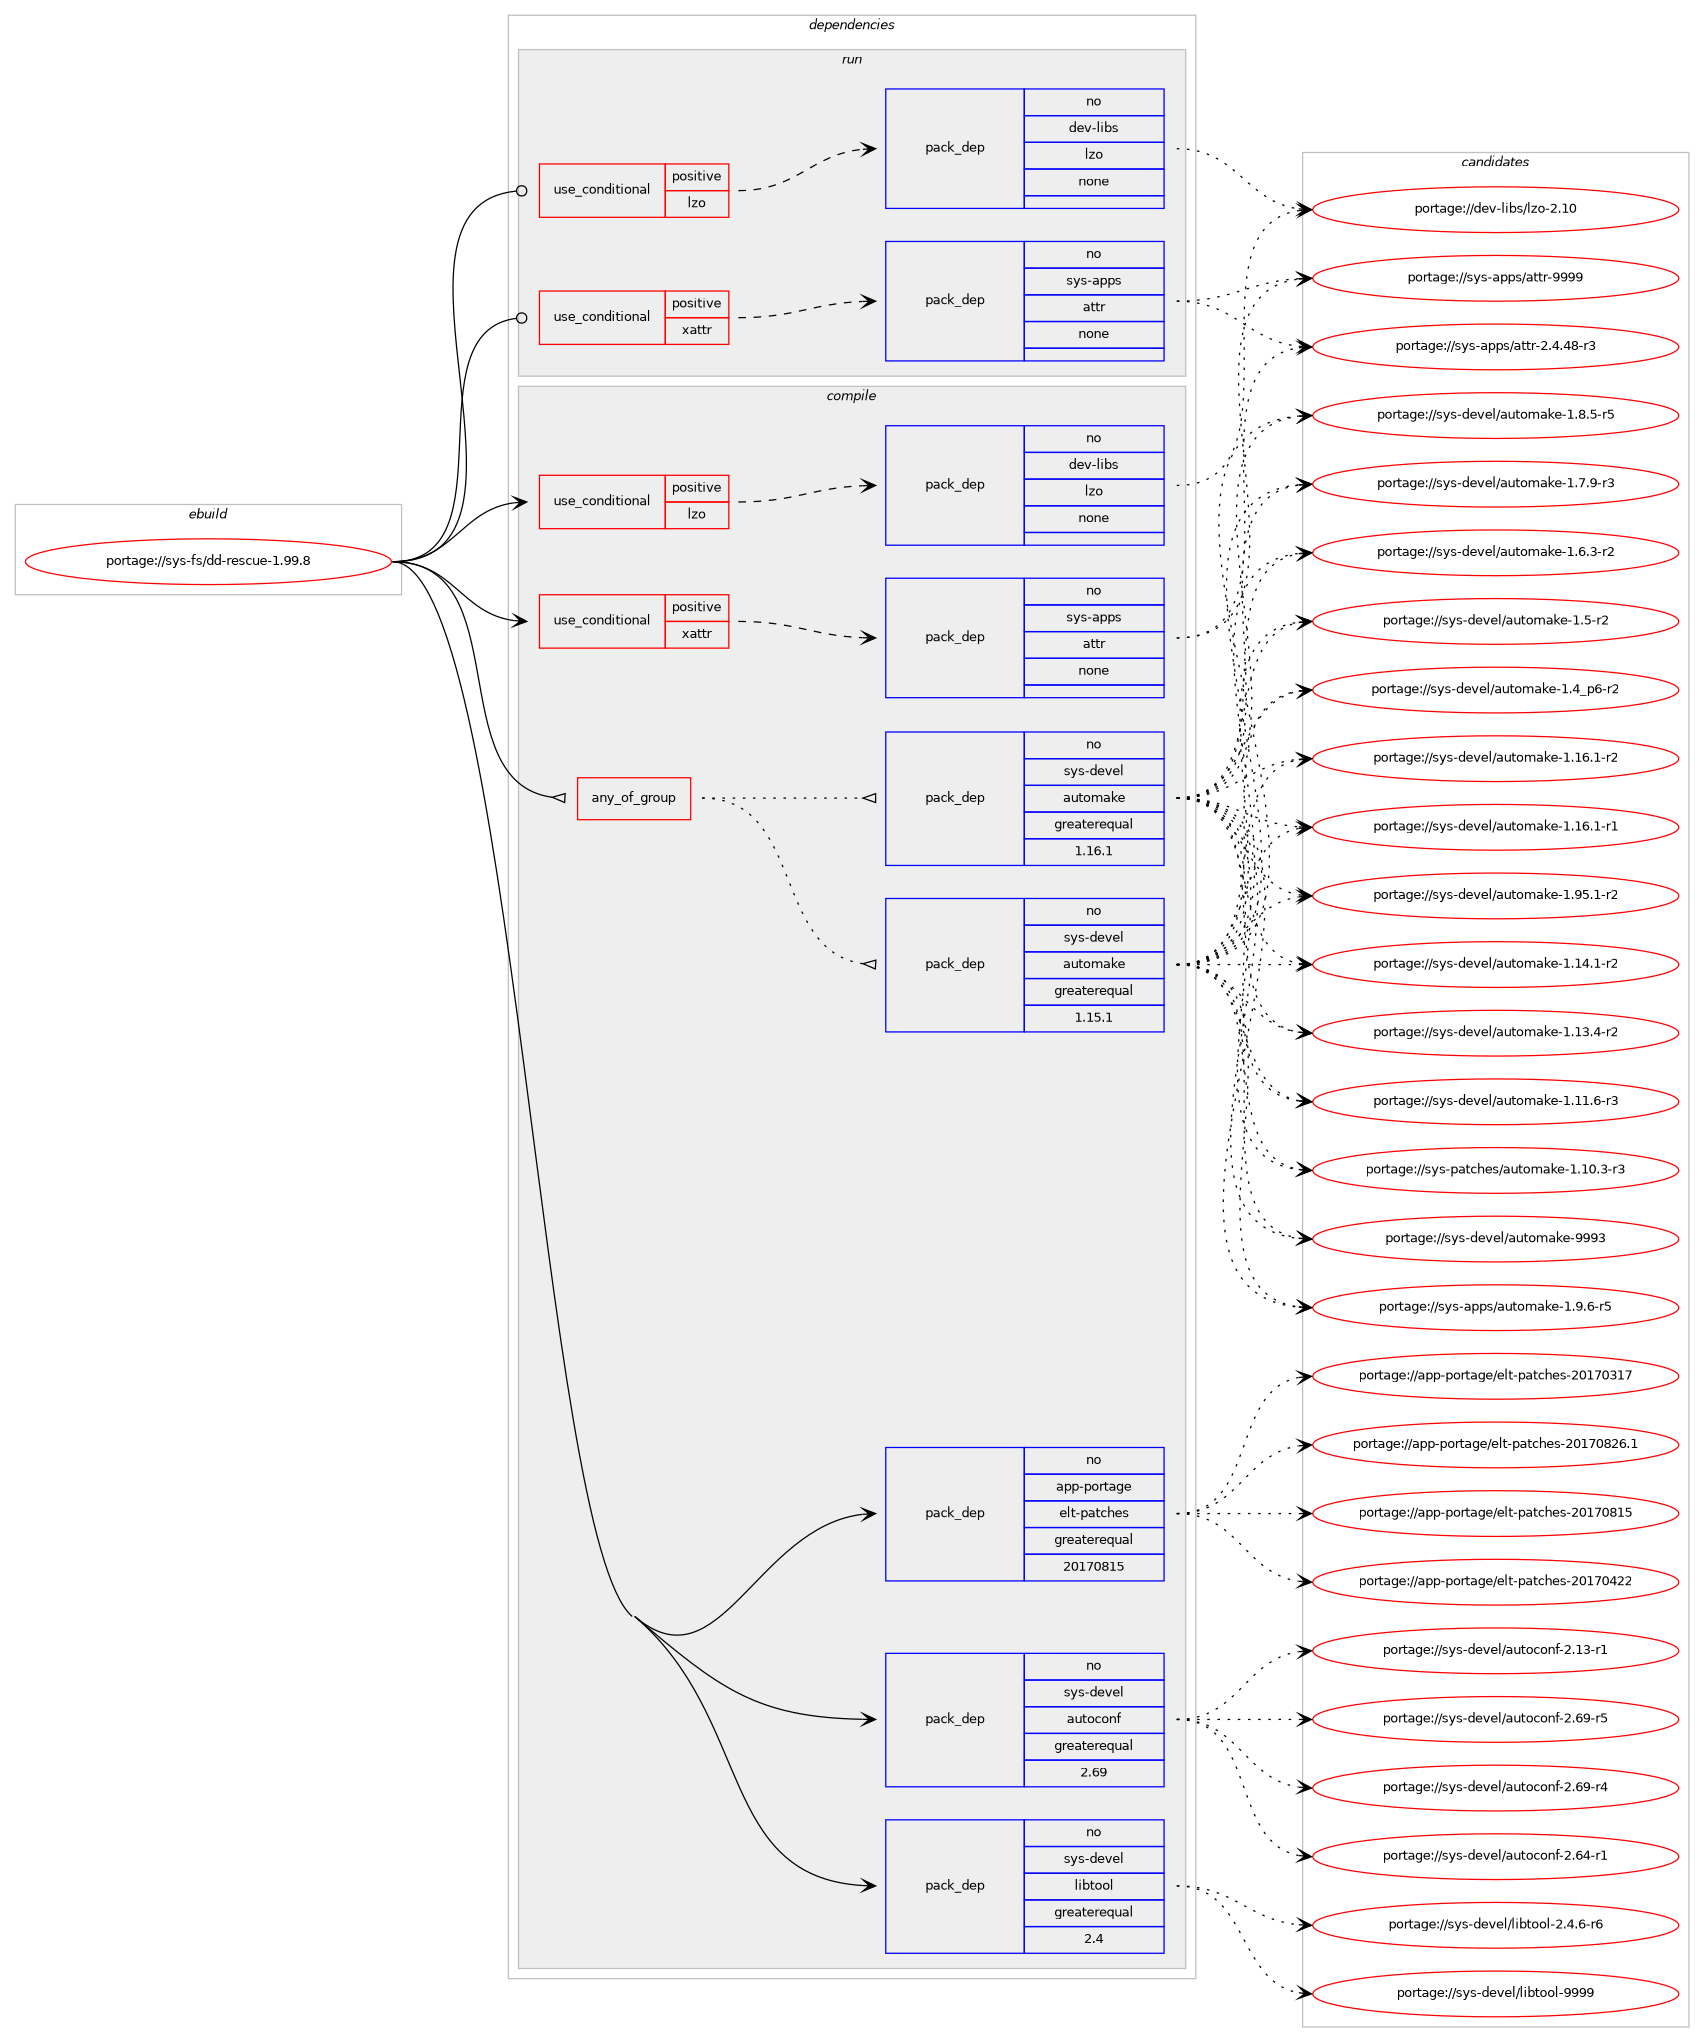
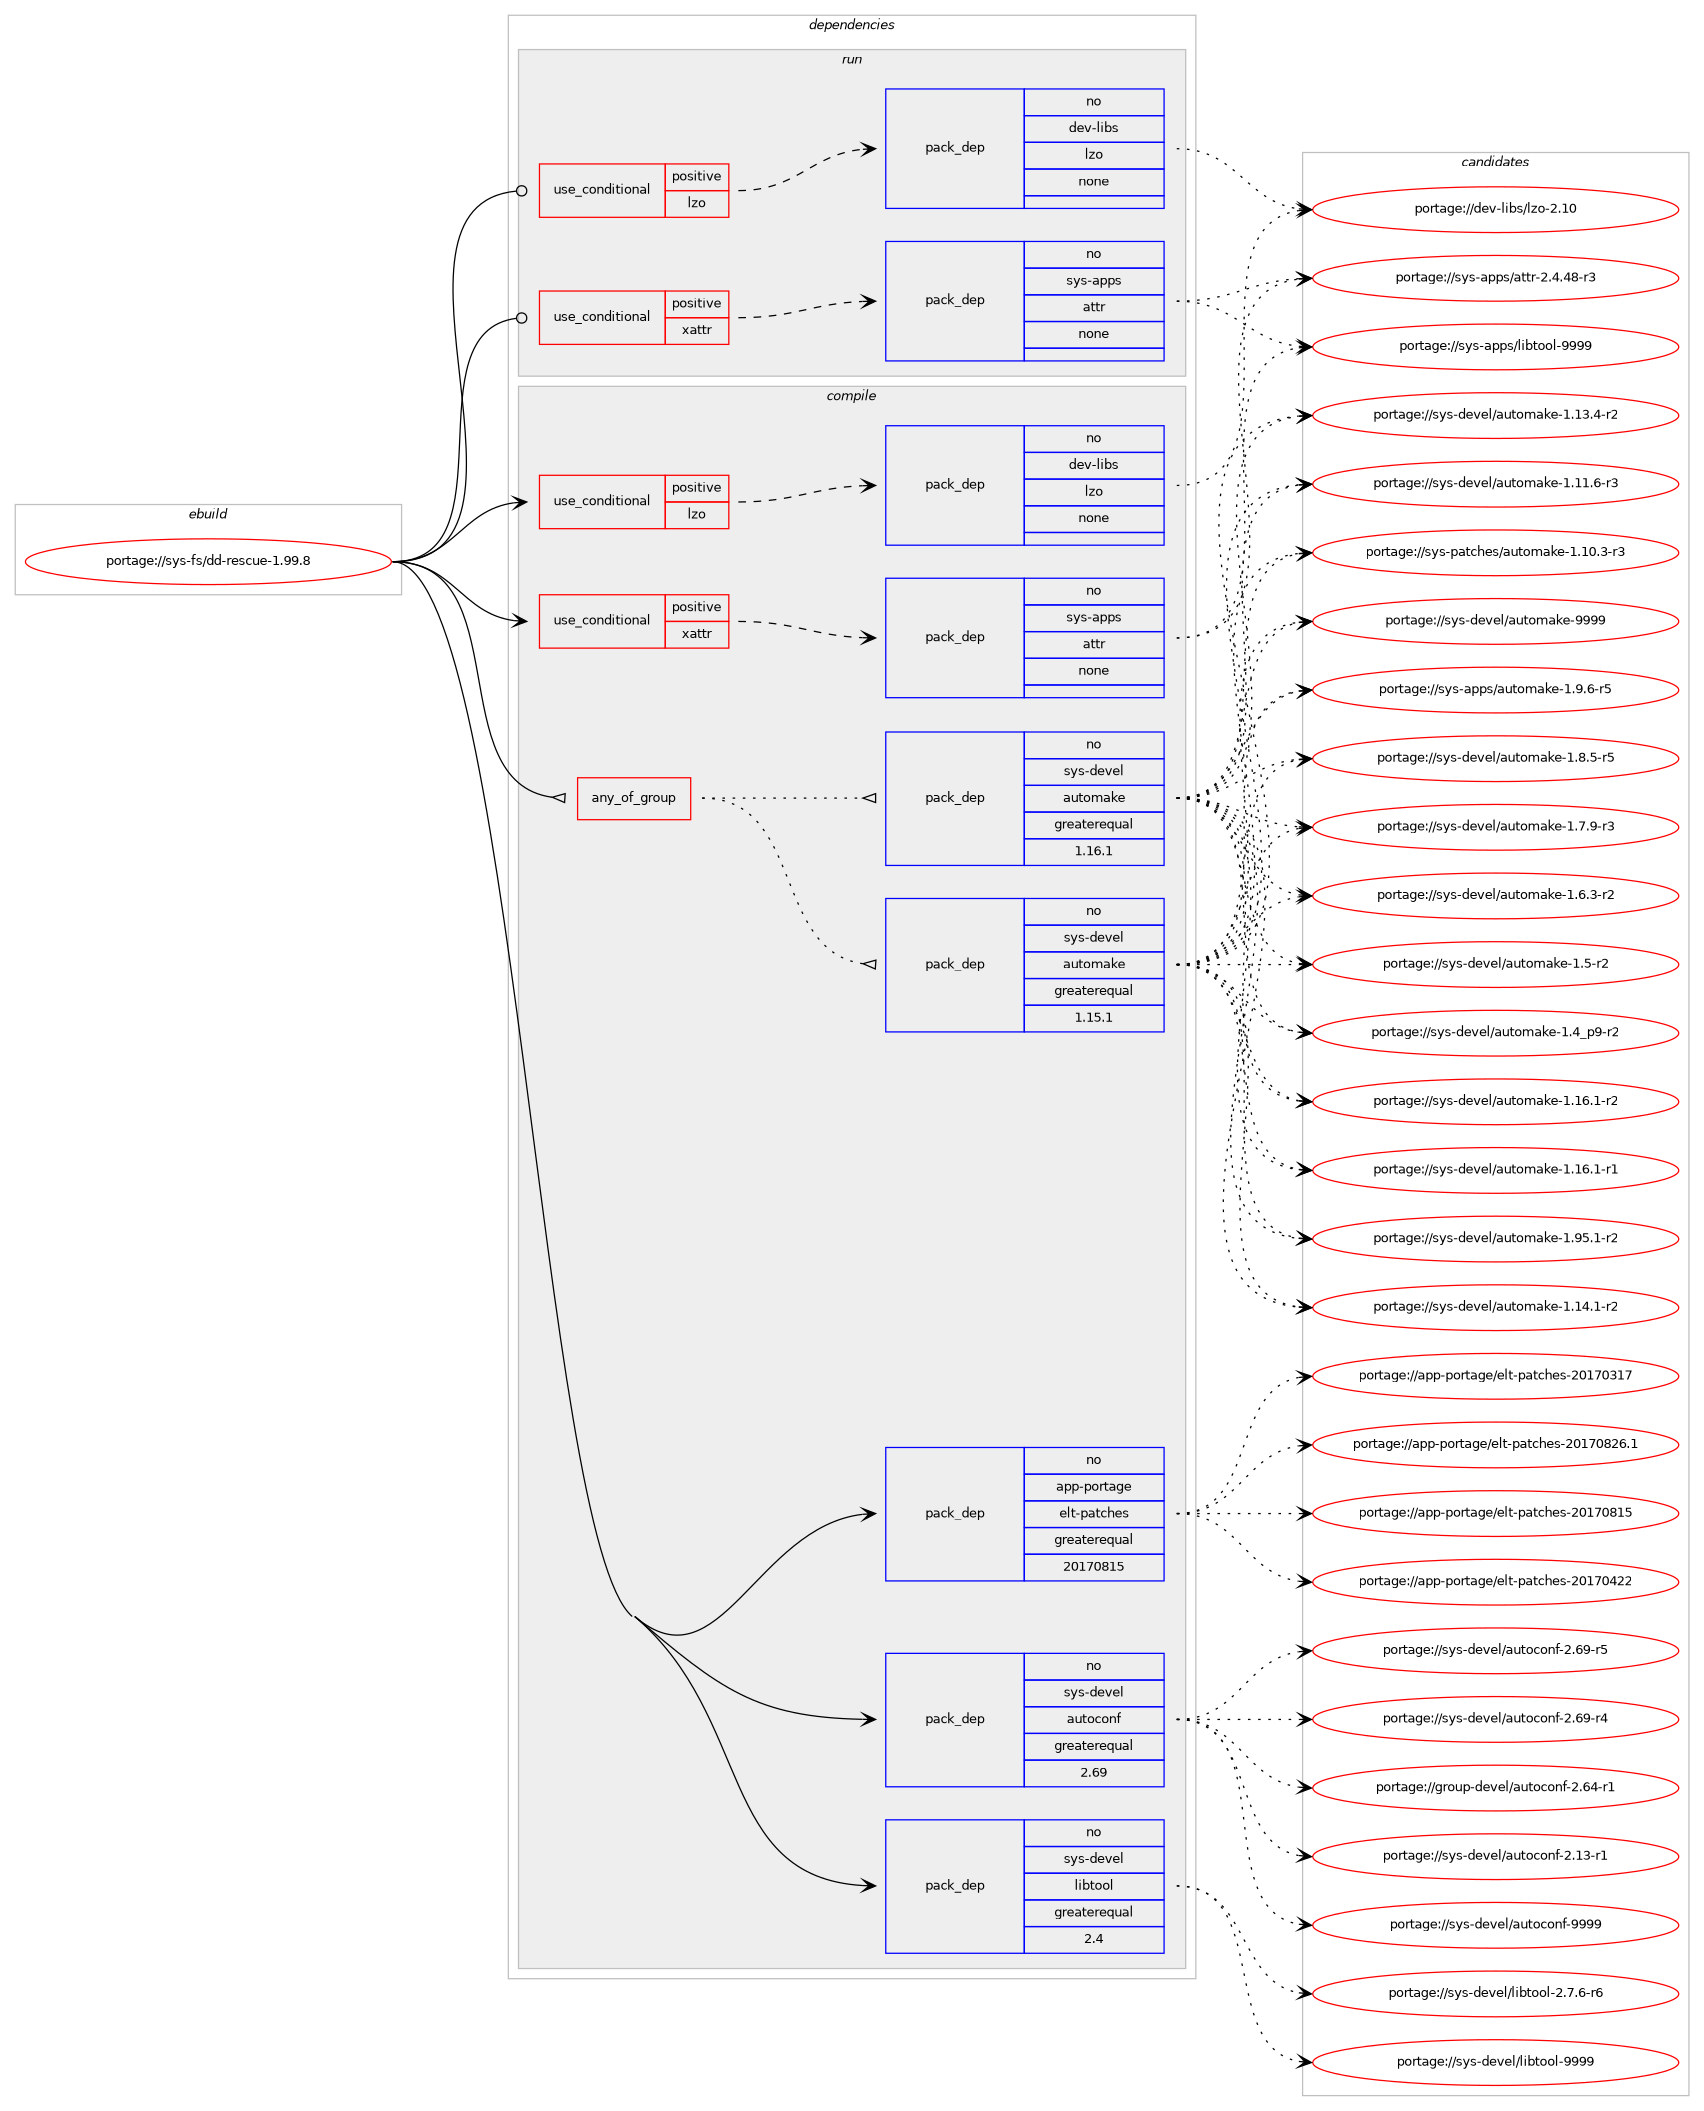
node "portage://sys-apps/attr-9999": label "portage://sys-apps/attr-9999" -> "portage://sys-apps/libtool-9999"
node "portage://sys-devel/automake-1.4_p6-r2": label "portage://sys-devel/automake-1.4_p6-r2" -> "portage://sys-devel/automake-1.4_p9-r2"
node "portage://sys-devel/automake-9993": label "portage://sys-devel/automake-9993" -> "portage://sys-devel/automake-9999"
node "portage://sys-devel/autoconf-2.64-r1": label "portage://sys-devel/autoconf-2.64-r1" -> "portage://group-devel/autoconf-2.64-r1"
node "portage://sys-devel/autoconf-9999": added
node "portage://sys-devel/libtool-2.4.6-r6": label "portage://sys-devel/libtool-2.4.6-r6" -> "portage://sys-devel/libtool-2.7.6-r6"
